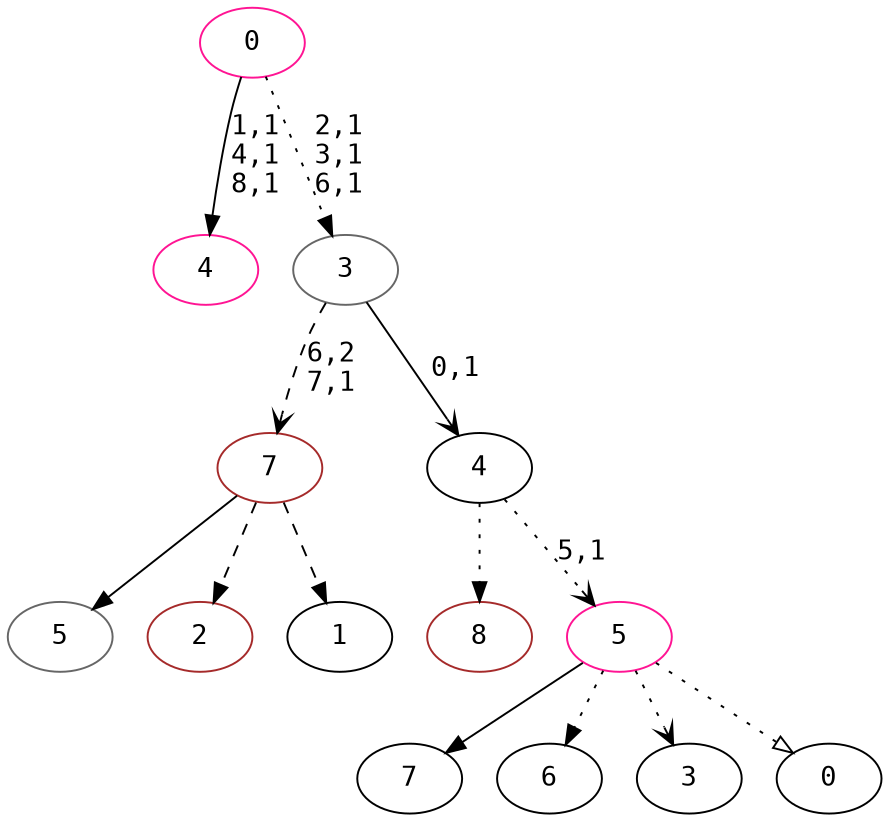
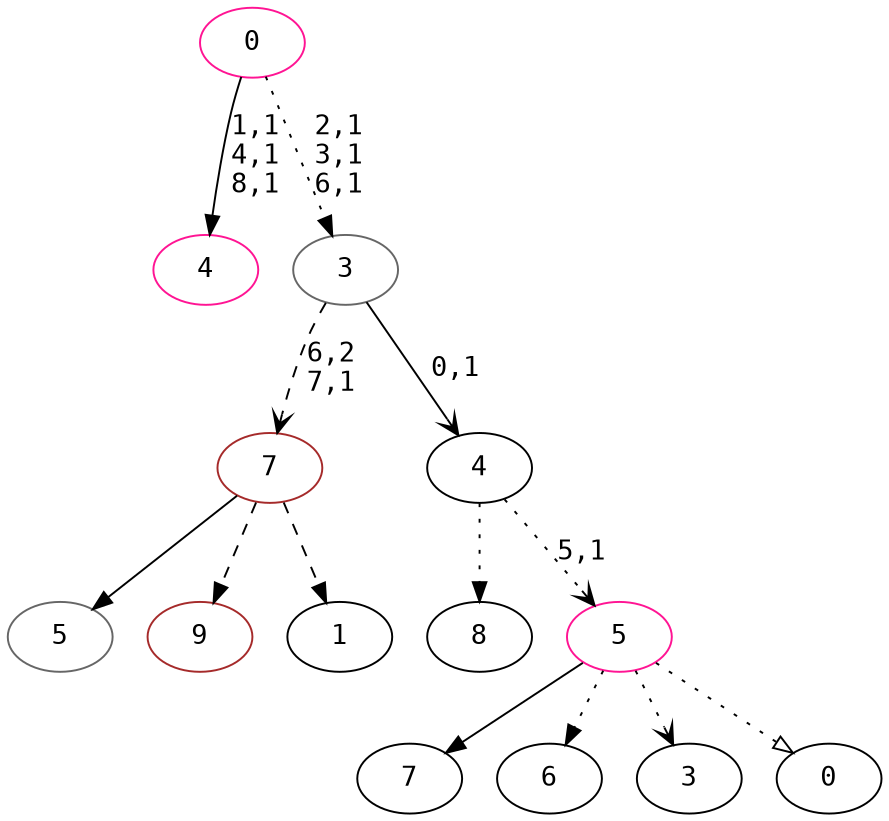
node "2": label "2" -> "9"
node "8": color brown -> black
